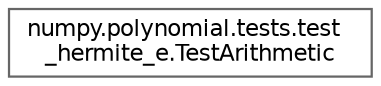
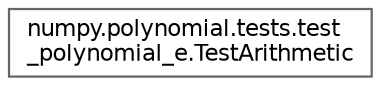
node "numpy.polynomial.tests.test _hermite_e.TestArithmetic": label "numpy.polynomial.tests.test _hermite_e.TestArithmetic" -> "numpy.polynomial.tests.test _polynomial_e.TestArithmetic"
